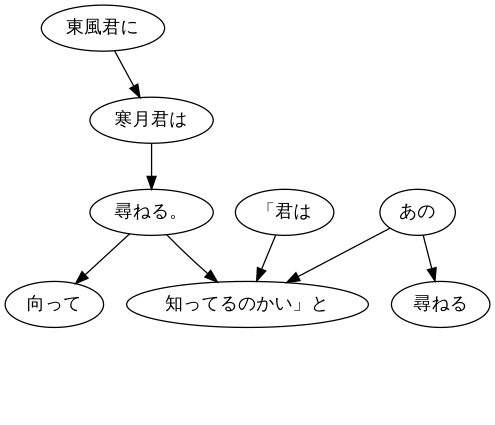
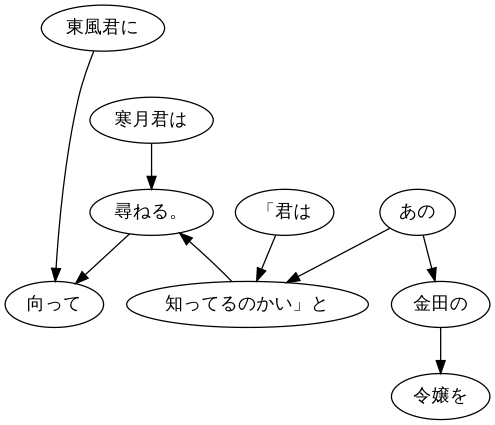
edge "東風君に" -> "寒月君は": now "東風君に" -> "向って"
edge "尋ねる。" -> "知ってるのかい」と": reversed
node "尋ねる": label "尋ねる" -> "金田の"
node "令嬢を": added
